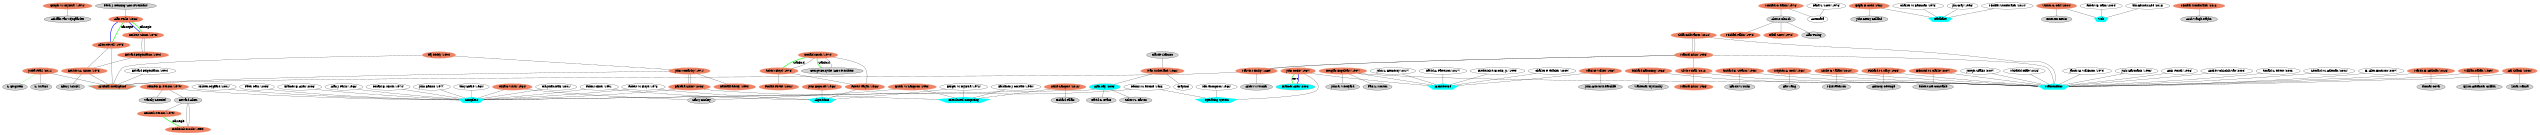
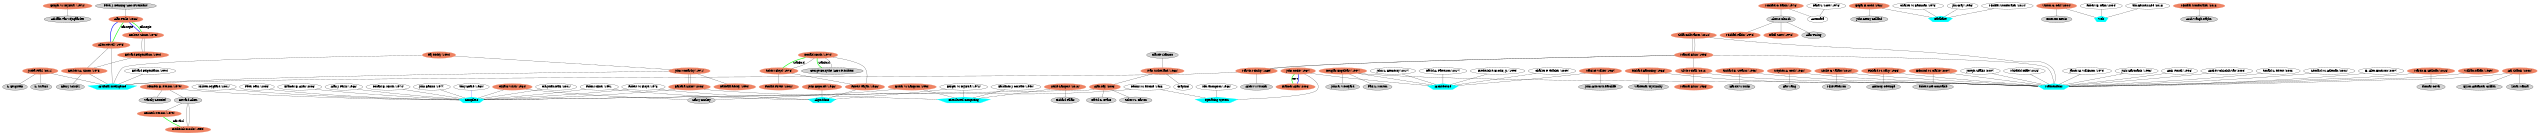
edge "Judea Pearl (2011)" -- "L. Bergstein": color green -> black
edge "William Kahan (1989)" -- "Byron Alexander Griffith": now "Adi Shamir (2002)" -- "Byron Alexander Griffith"
node "Artificial Intelligence": fillcolor salmon2 -> cyan
node "Alan Kay (2003)": fillcolor cyan -> salmon2
node "Frances Allen (2006)": fillcolor cyan -> salmon2
edge "Kenneth Iverson (1979)" -- "Frederick Brooks (1999)": label "Carnegie" -> "Harvard"
